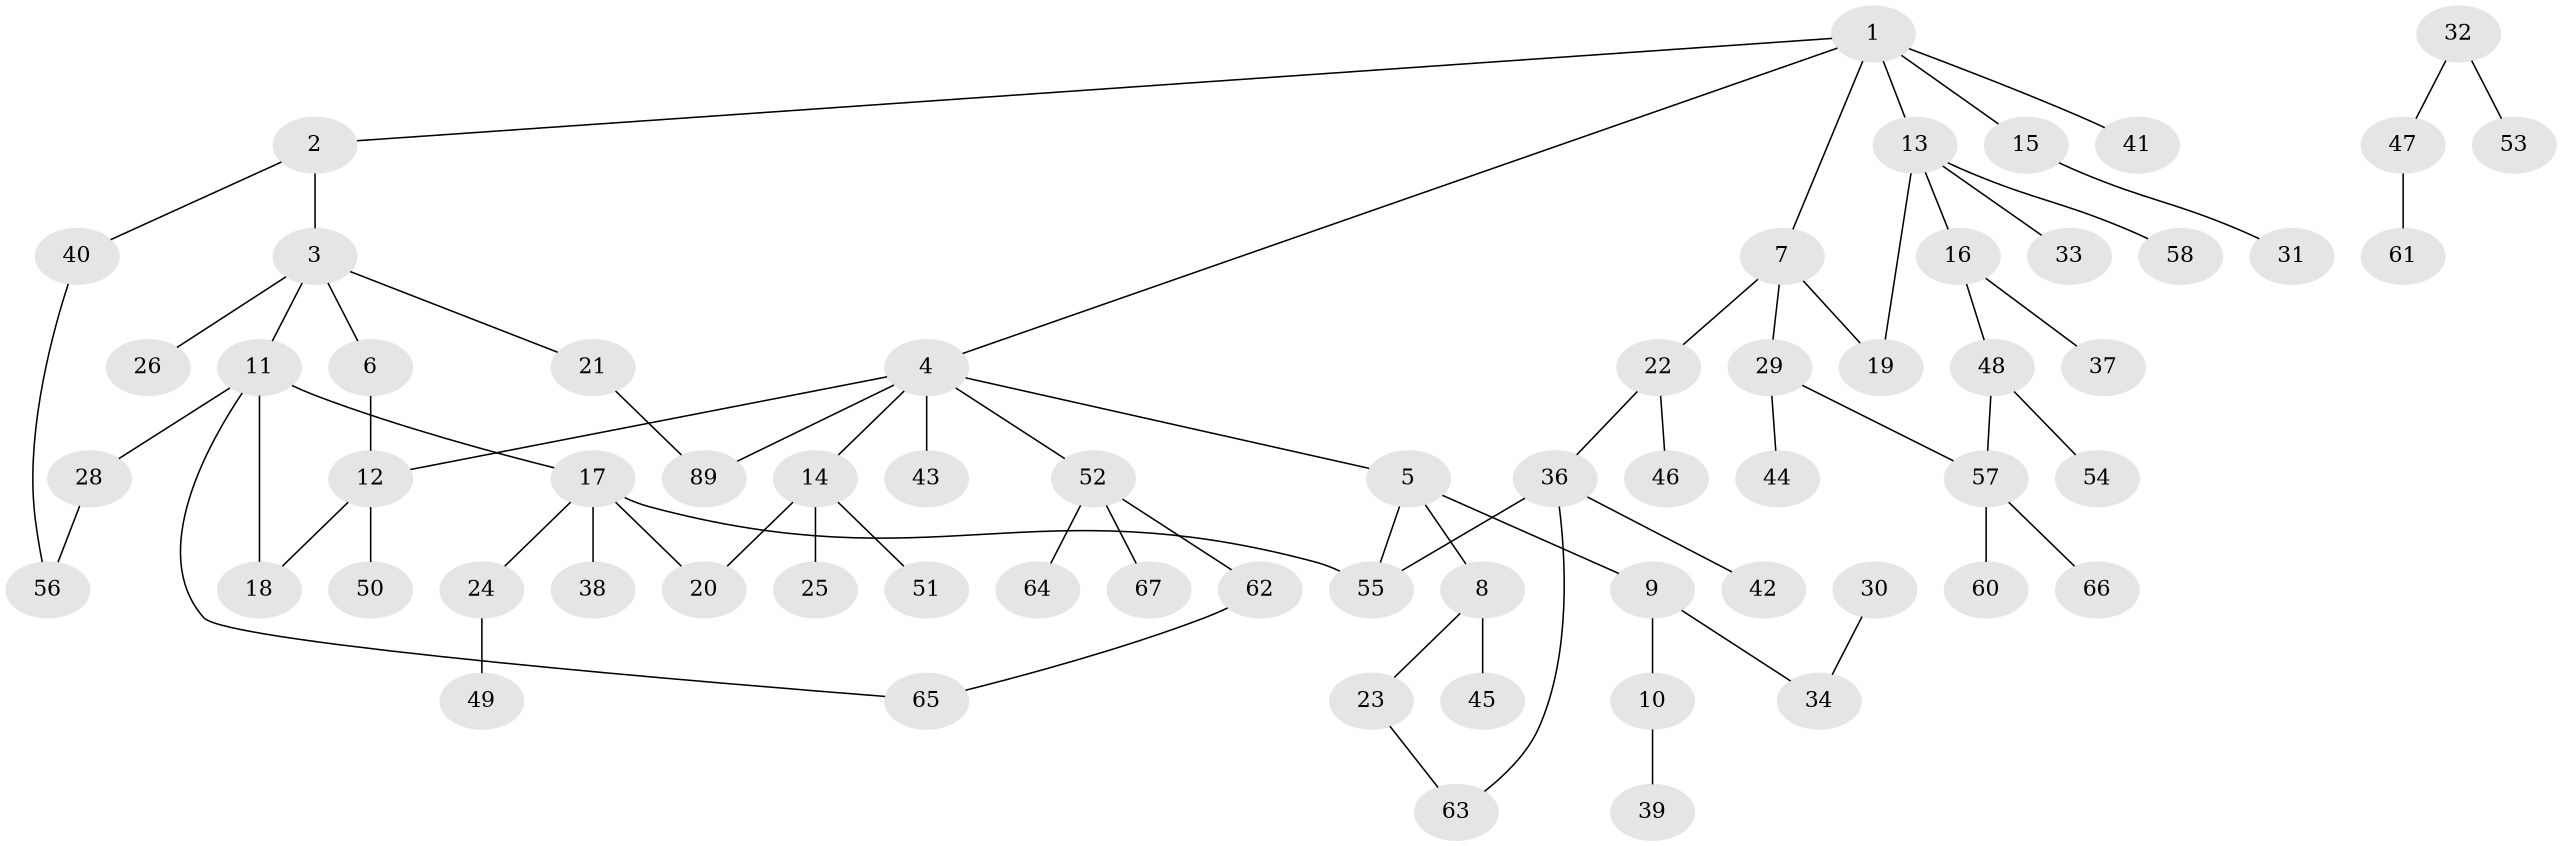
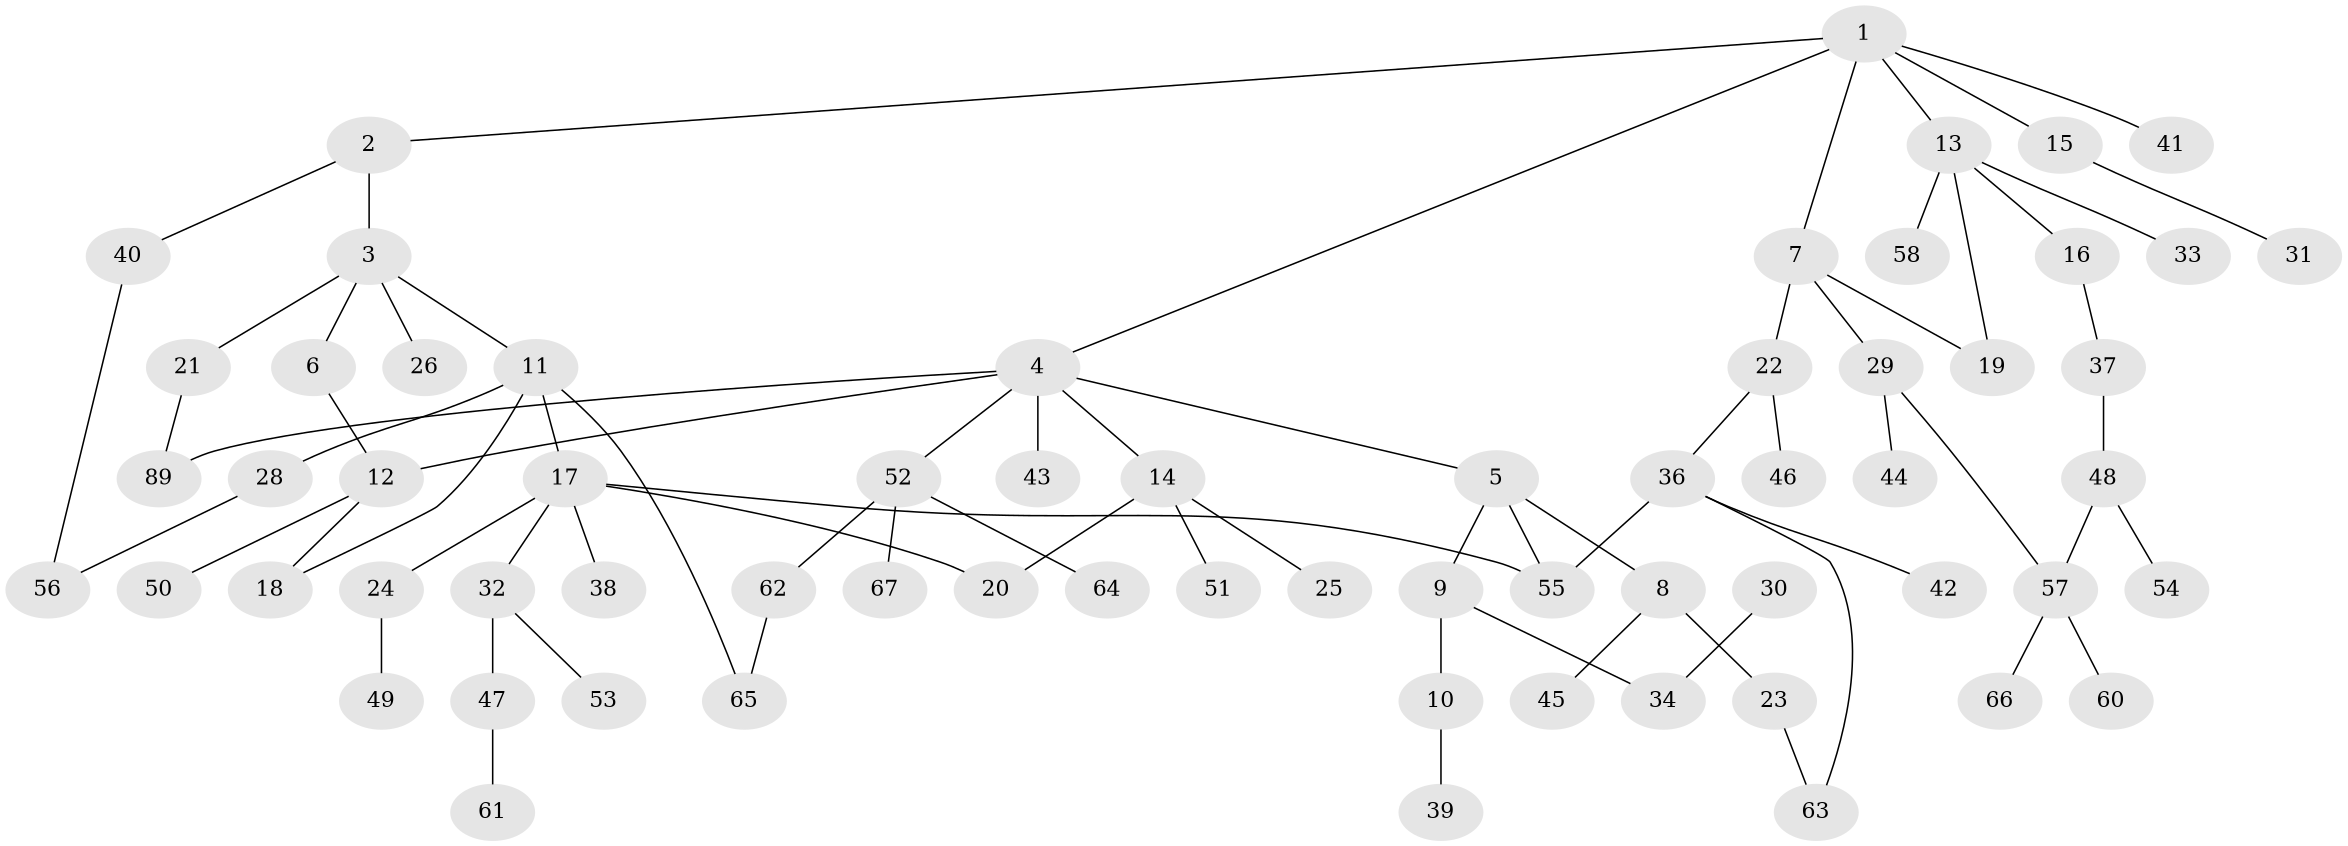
edge "16" -- "48": now "37" -- "48"
edge "17" -- "32": added
